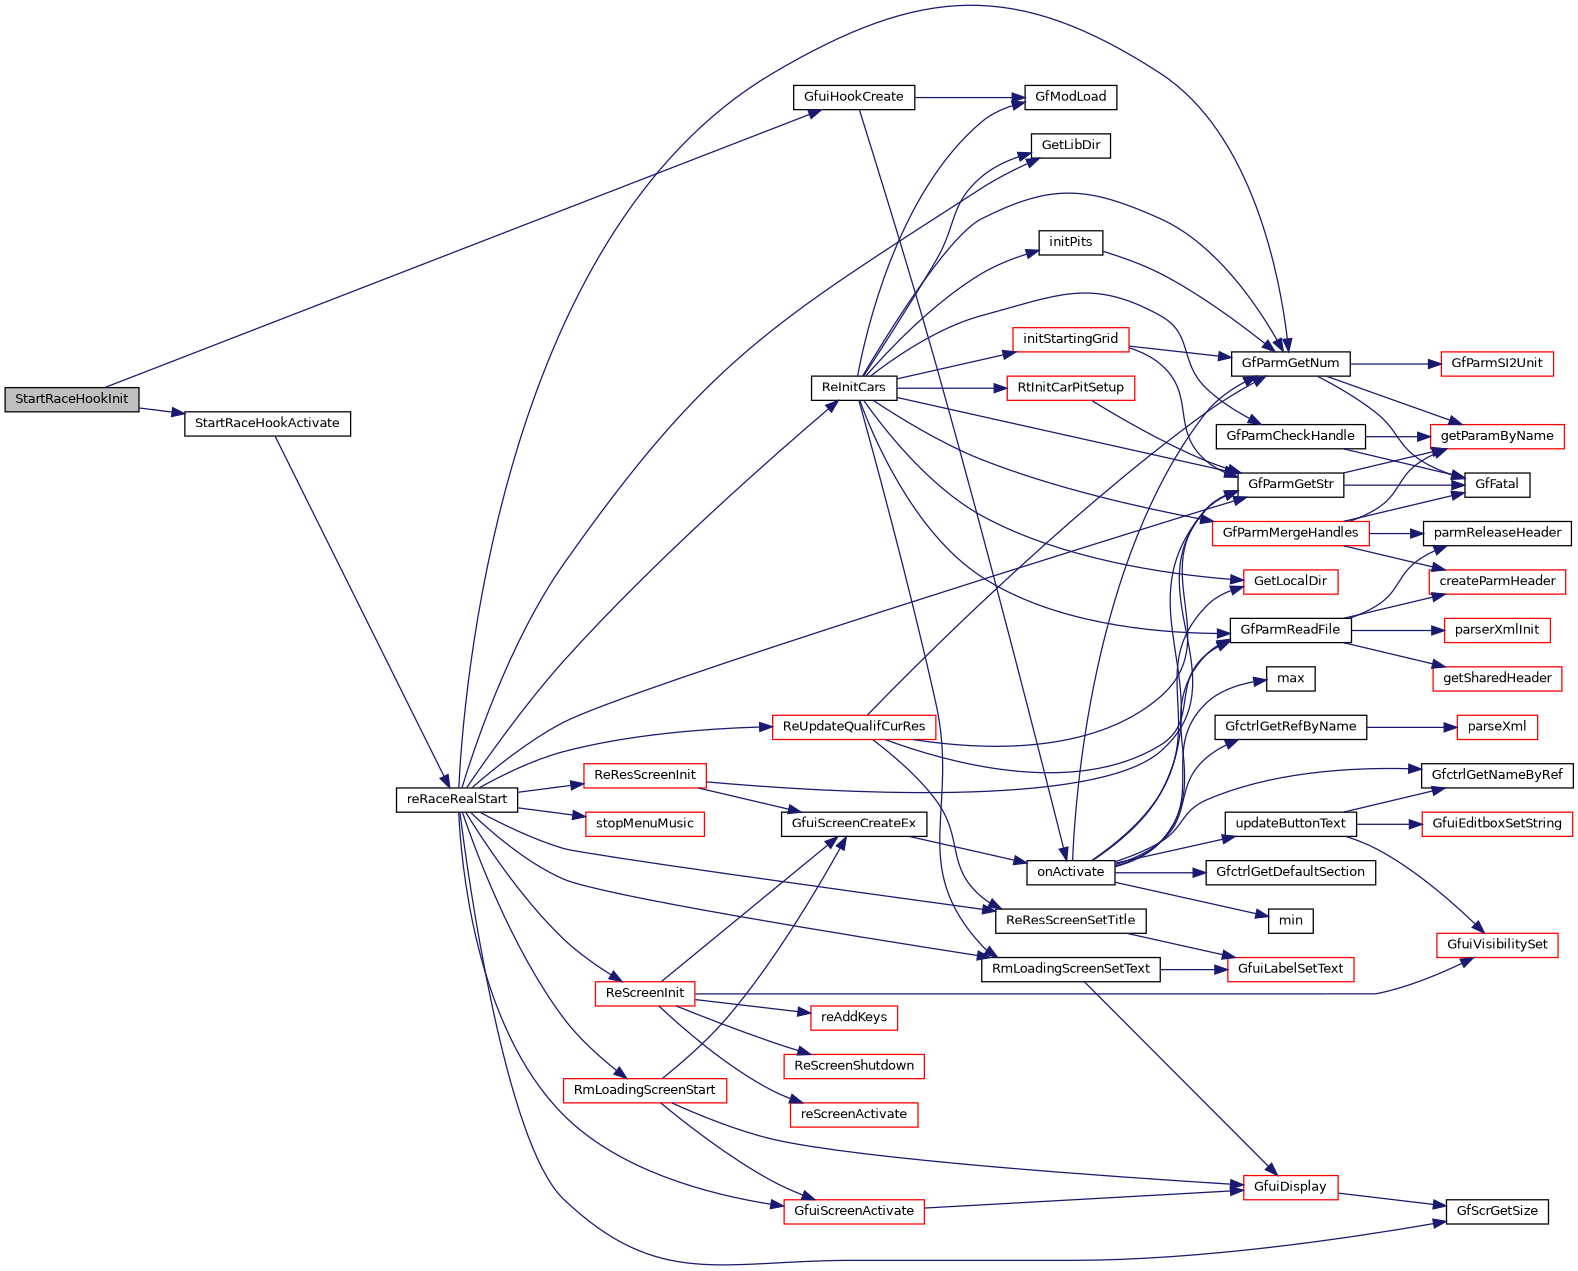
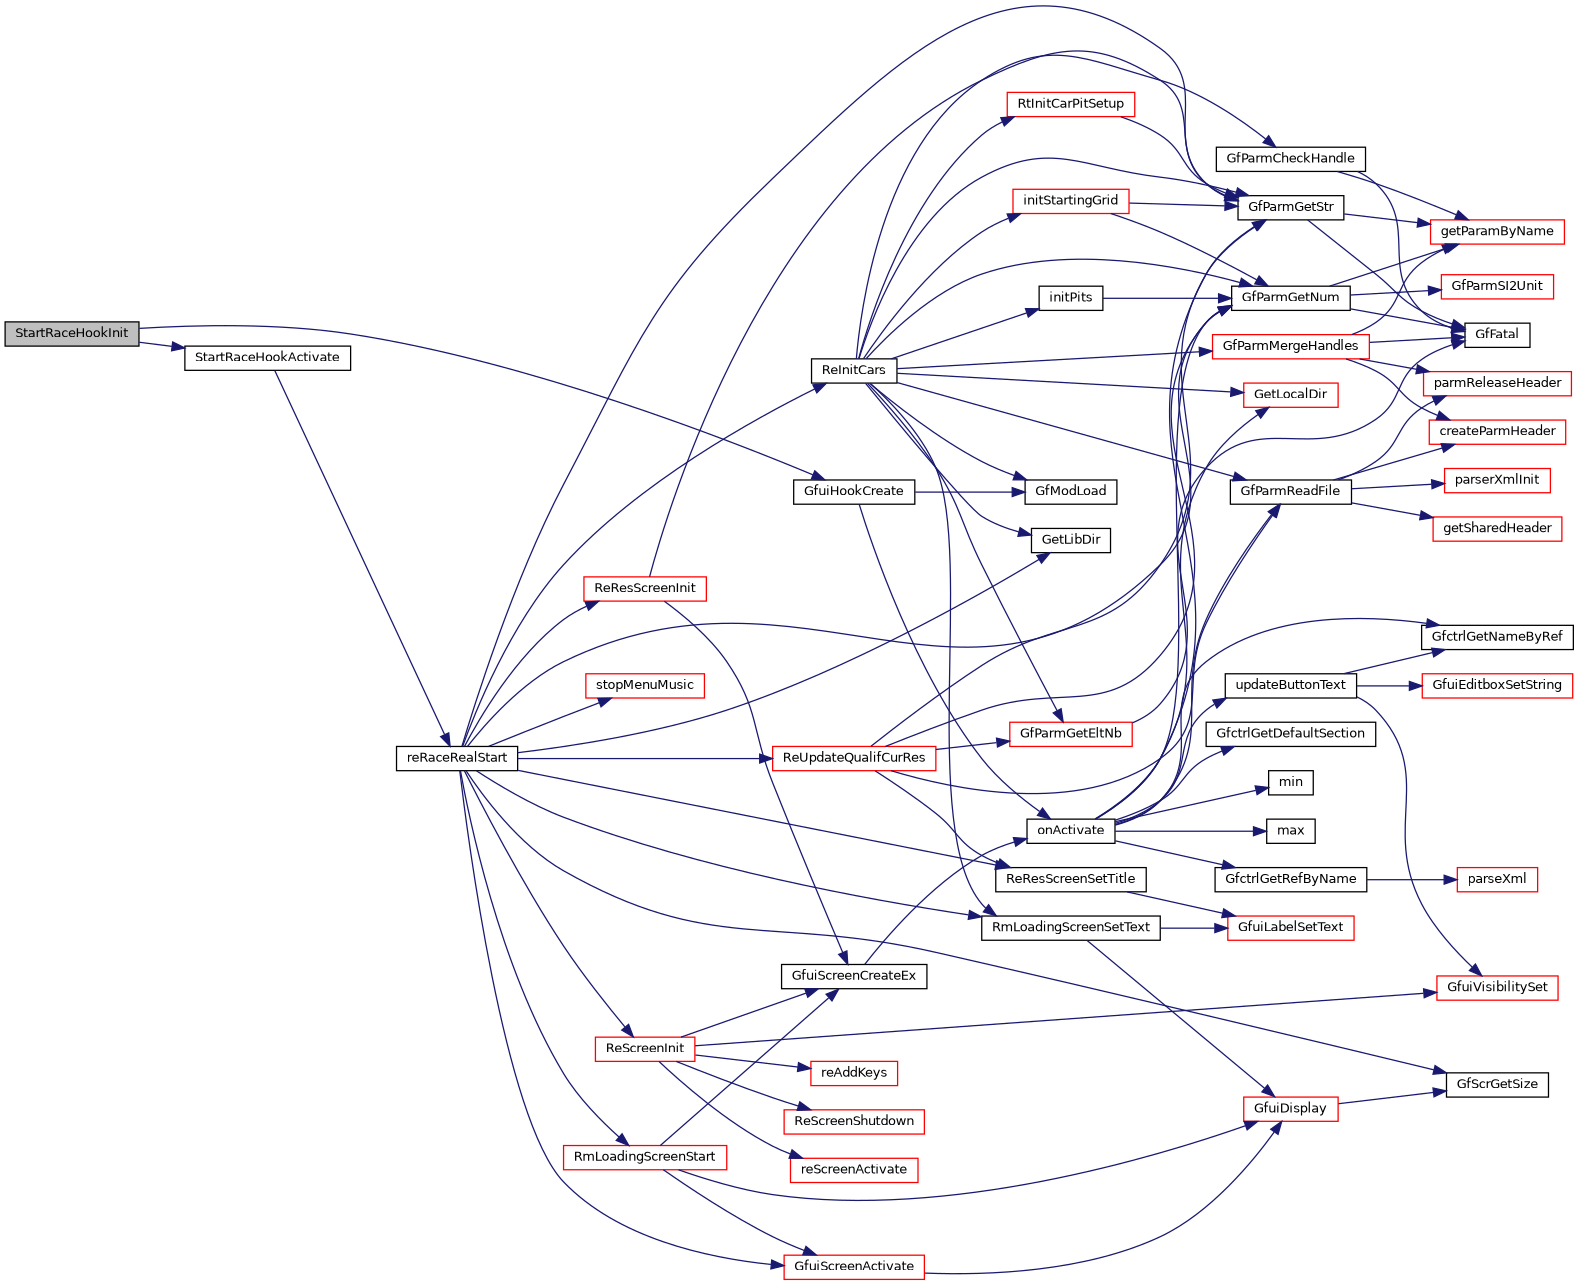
node "parmReleaseHeader": color black -> red
node "GfParmGetEltNb": added
